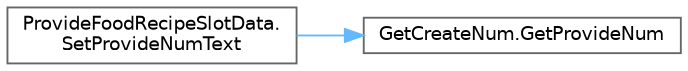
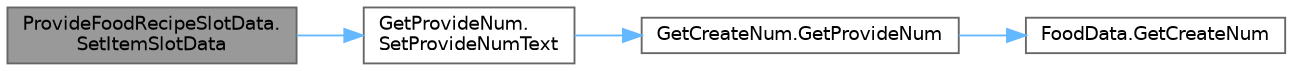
node "ProvideFoodRecipeSlotData. SetProvideNumText": label "ProvideFoodRecipeSlotData. SetProvideNumText" -> "GetProvideNum. SetProvideNumText"
node "ProvideFoodRecipeSlotData. SetItemSlotData": added
node "FoodData.GetCreateNum": added
